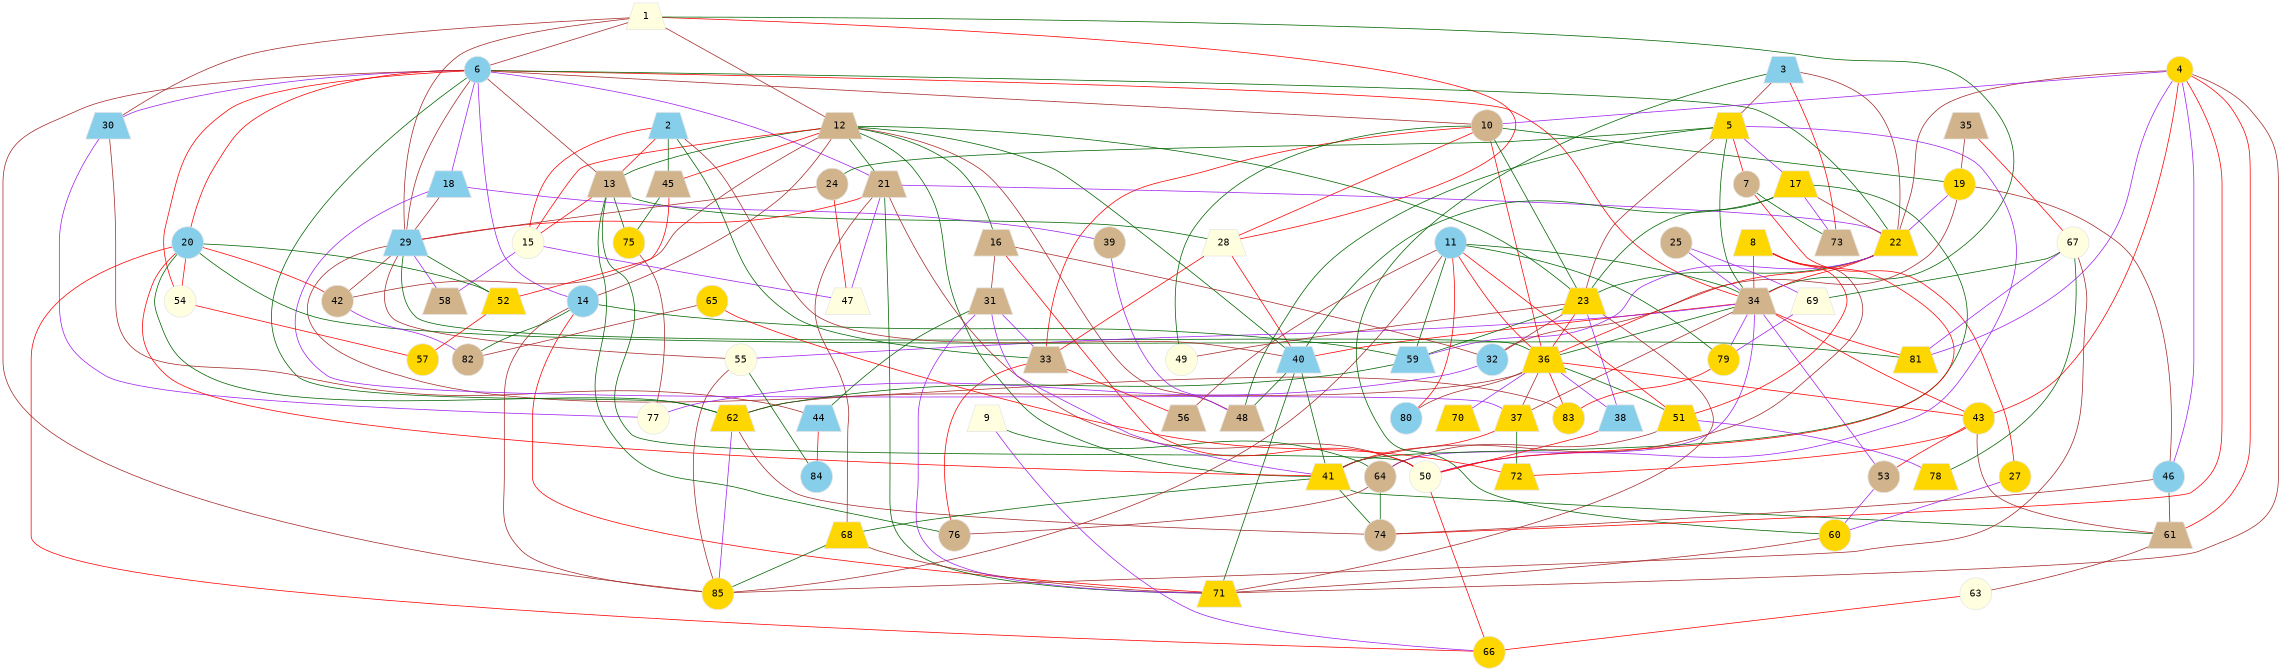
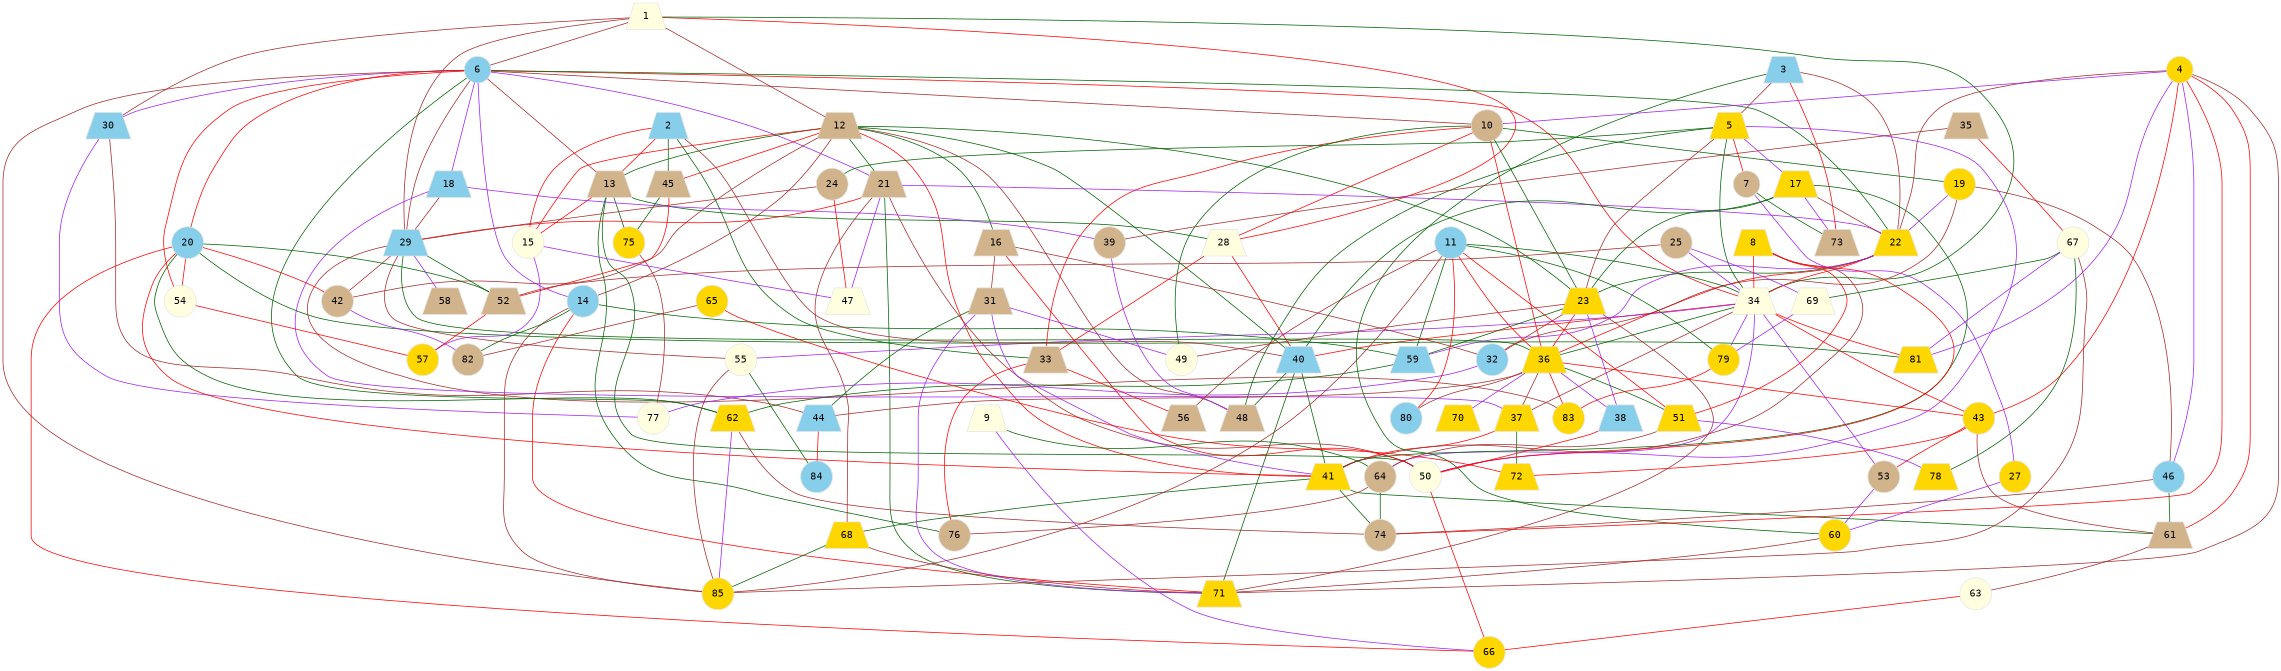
edge "35" -- "19": now "35" -- "39"
edge "25" -- "52": added
edge "15" -- "58": now "15" -- "57"
edge "7" -- "27": color red -> purple
node "52": fillcolor gold -> tan
node "34": fillcolor tan -> lightyellow
edge "31" -- "33": now "31" -- "49"
edge "12" -- "41": color darkgreen -> red
edge "36" -- "62": now "36" -- "44"
